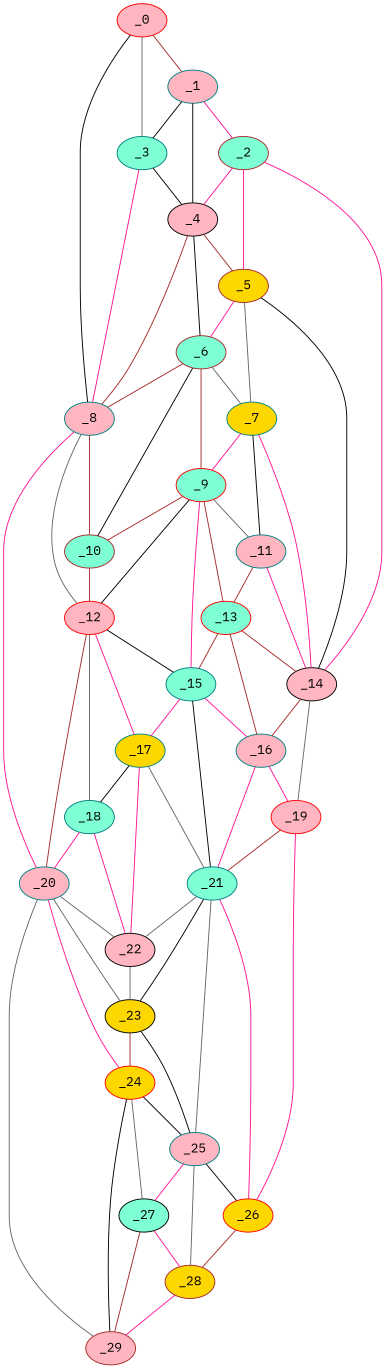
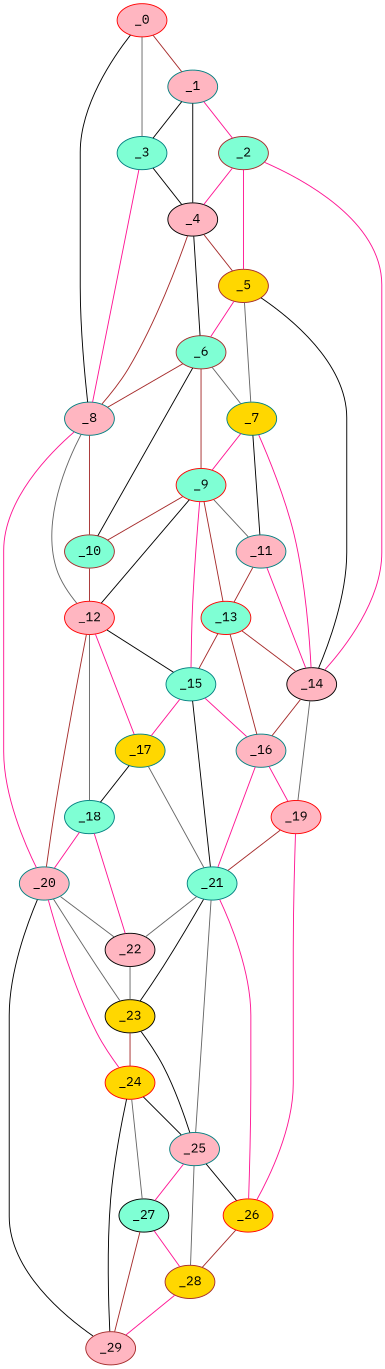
edge "_17" -- "_22": removed
edge "_20" -- "_29": color gray40 -> black
